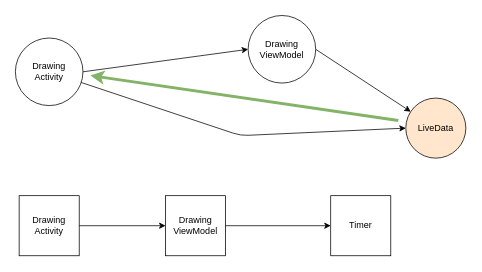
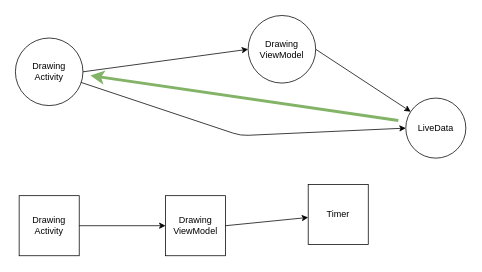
node "LiveData": fillcolor #ffe6cc -> #ffffff
node "Timer": moved (360, 225) -> (338, 214)
